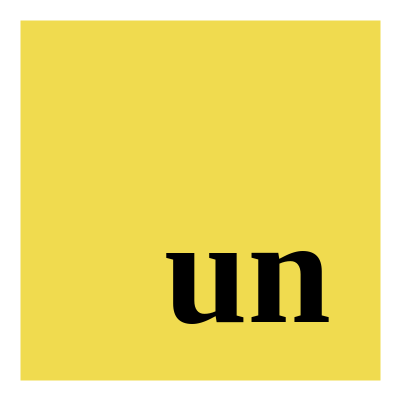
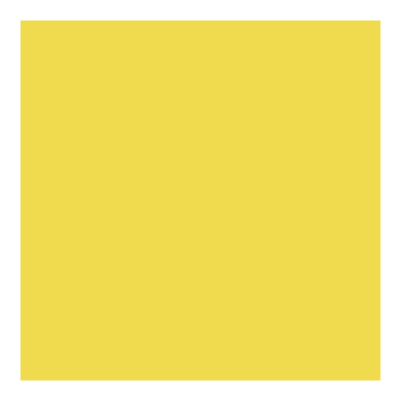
node "un": removed
